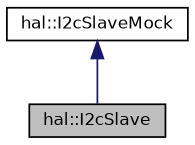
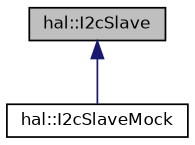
edge "hal::I2cSlave" -> "hal::I2cSlaveMock": reversed
